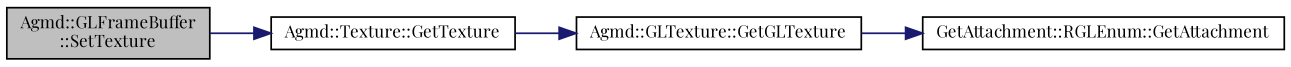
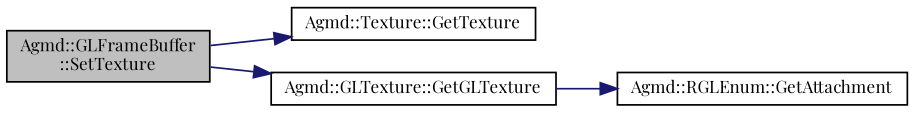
edge "Agmd::Texture::GetTexture" -> "Agmd::GLTexture::GetGLTexture": now "Agmd::GLFrameBuffer ::SetTexture" -> "Agmd::GLTexture::GetGLTexture"
node "GetAttachment::RGLEnum::GetAttachment": label "GetAttachment::RGLEnum::GetAttachment" -> "Agmd::RGLEnum::GetAttachment"
